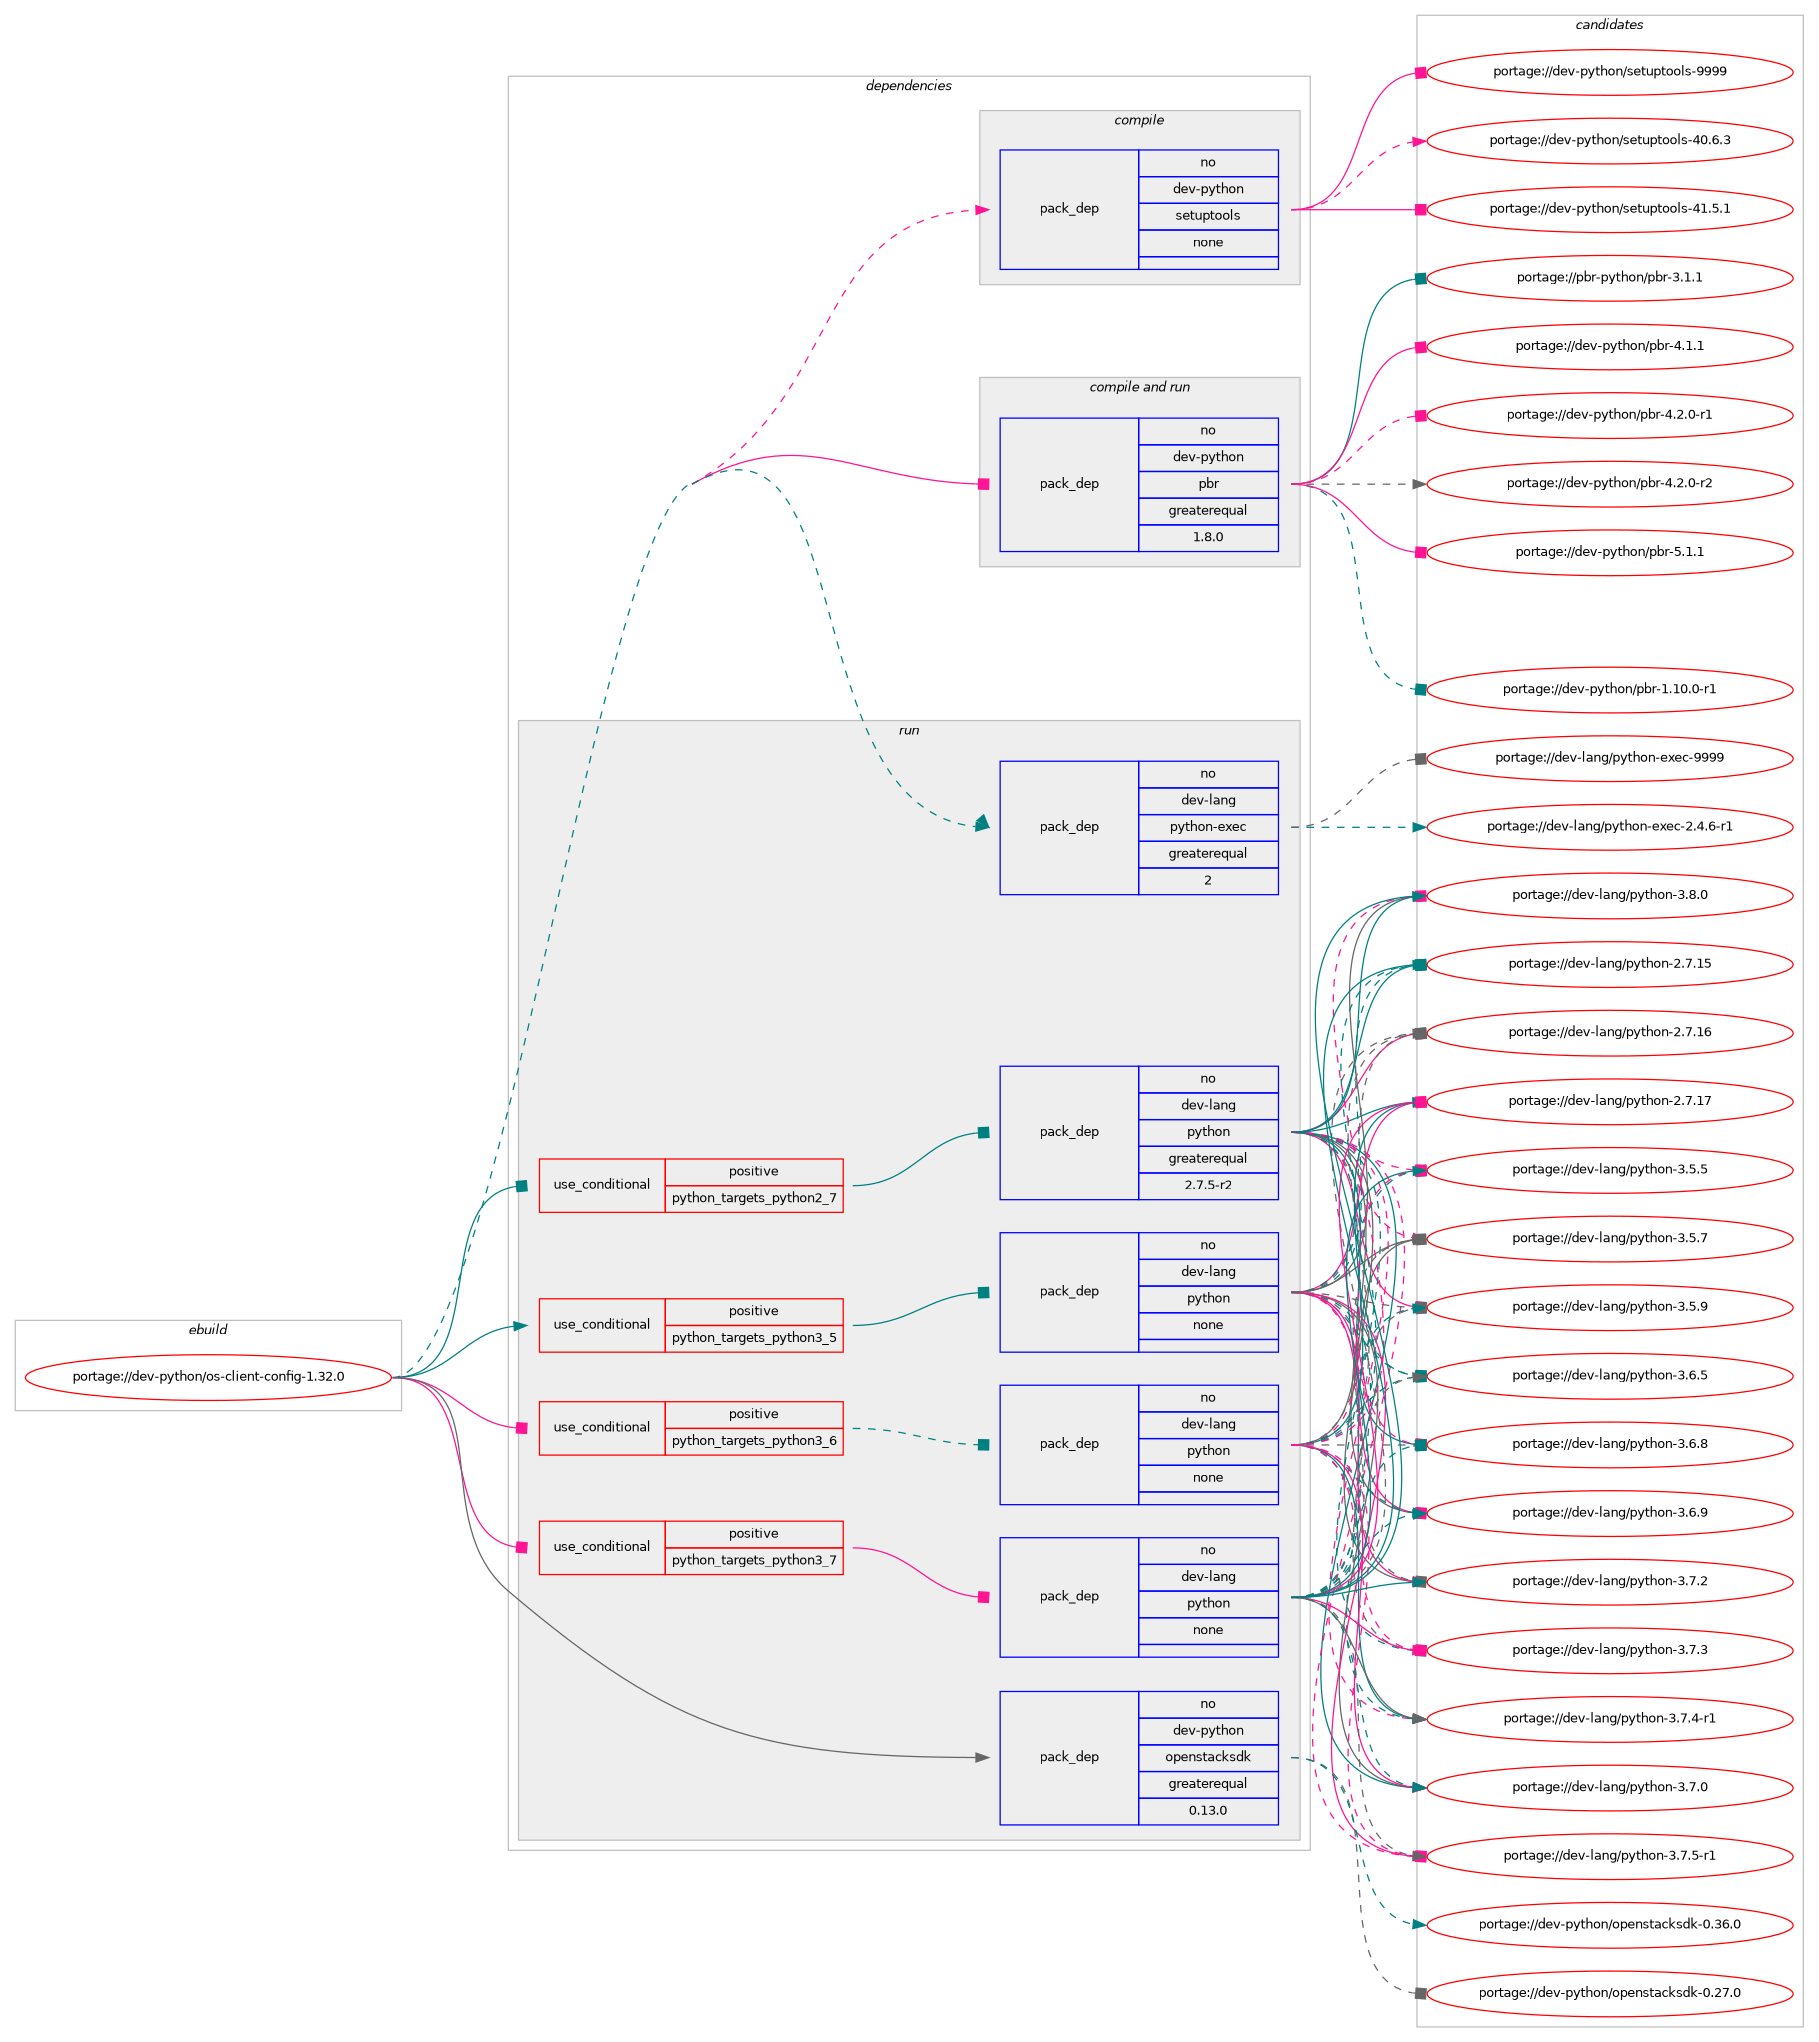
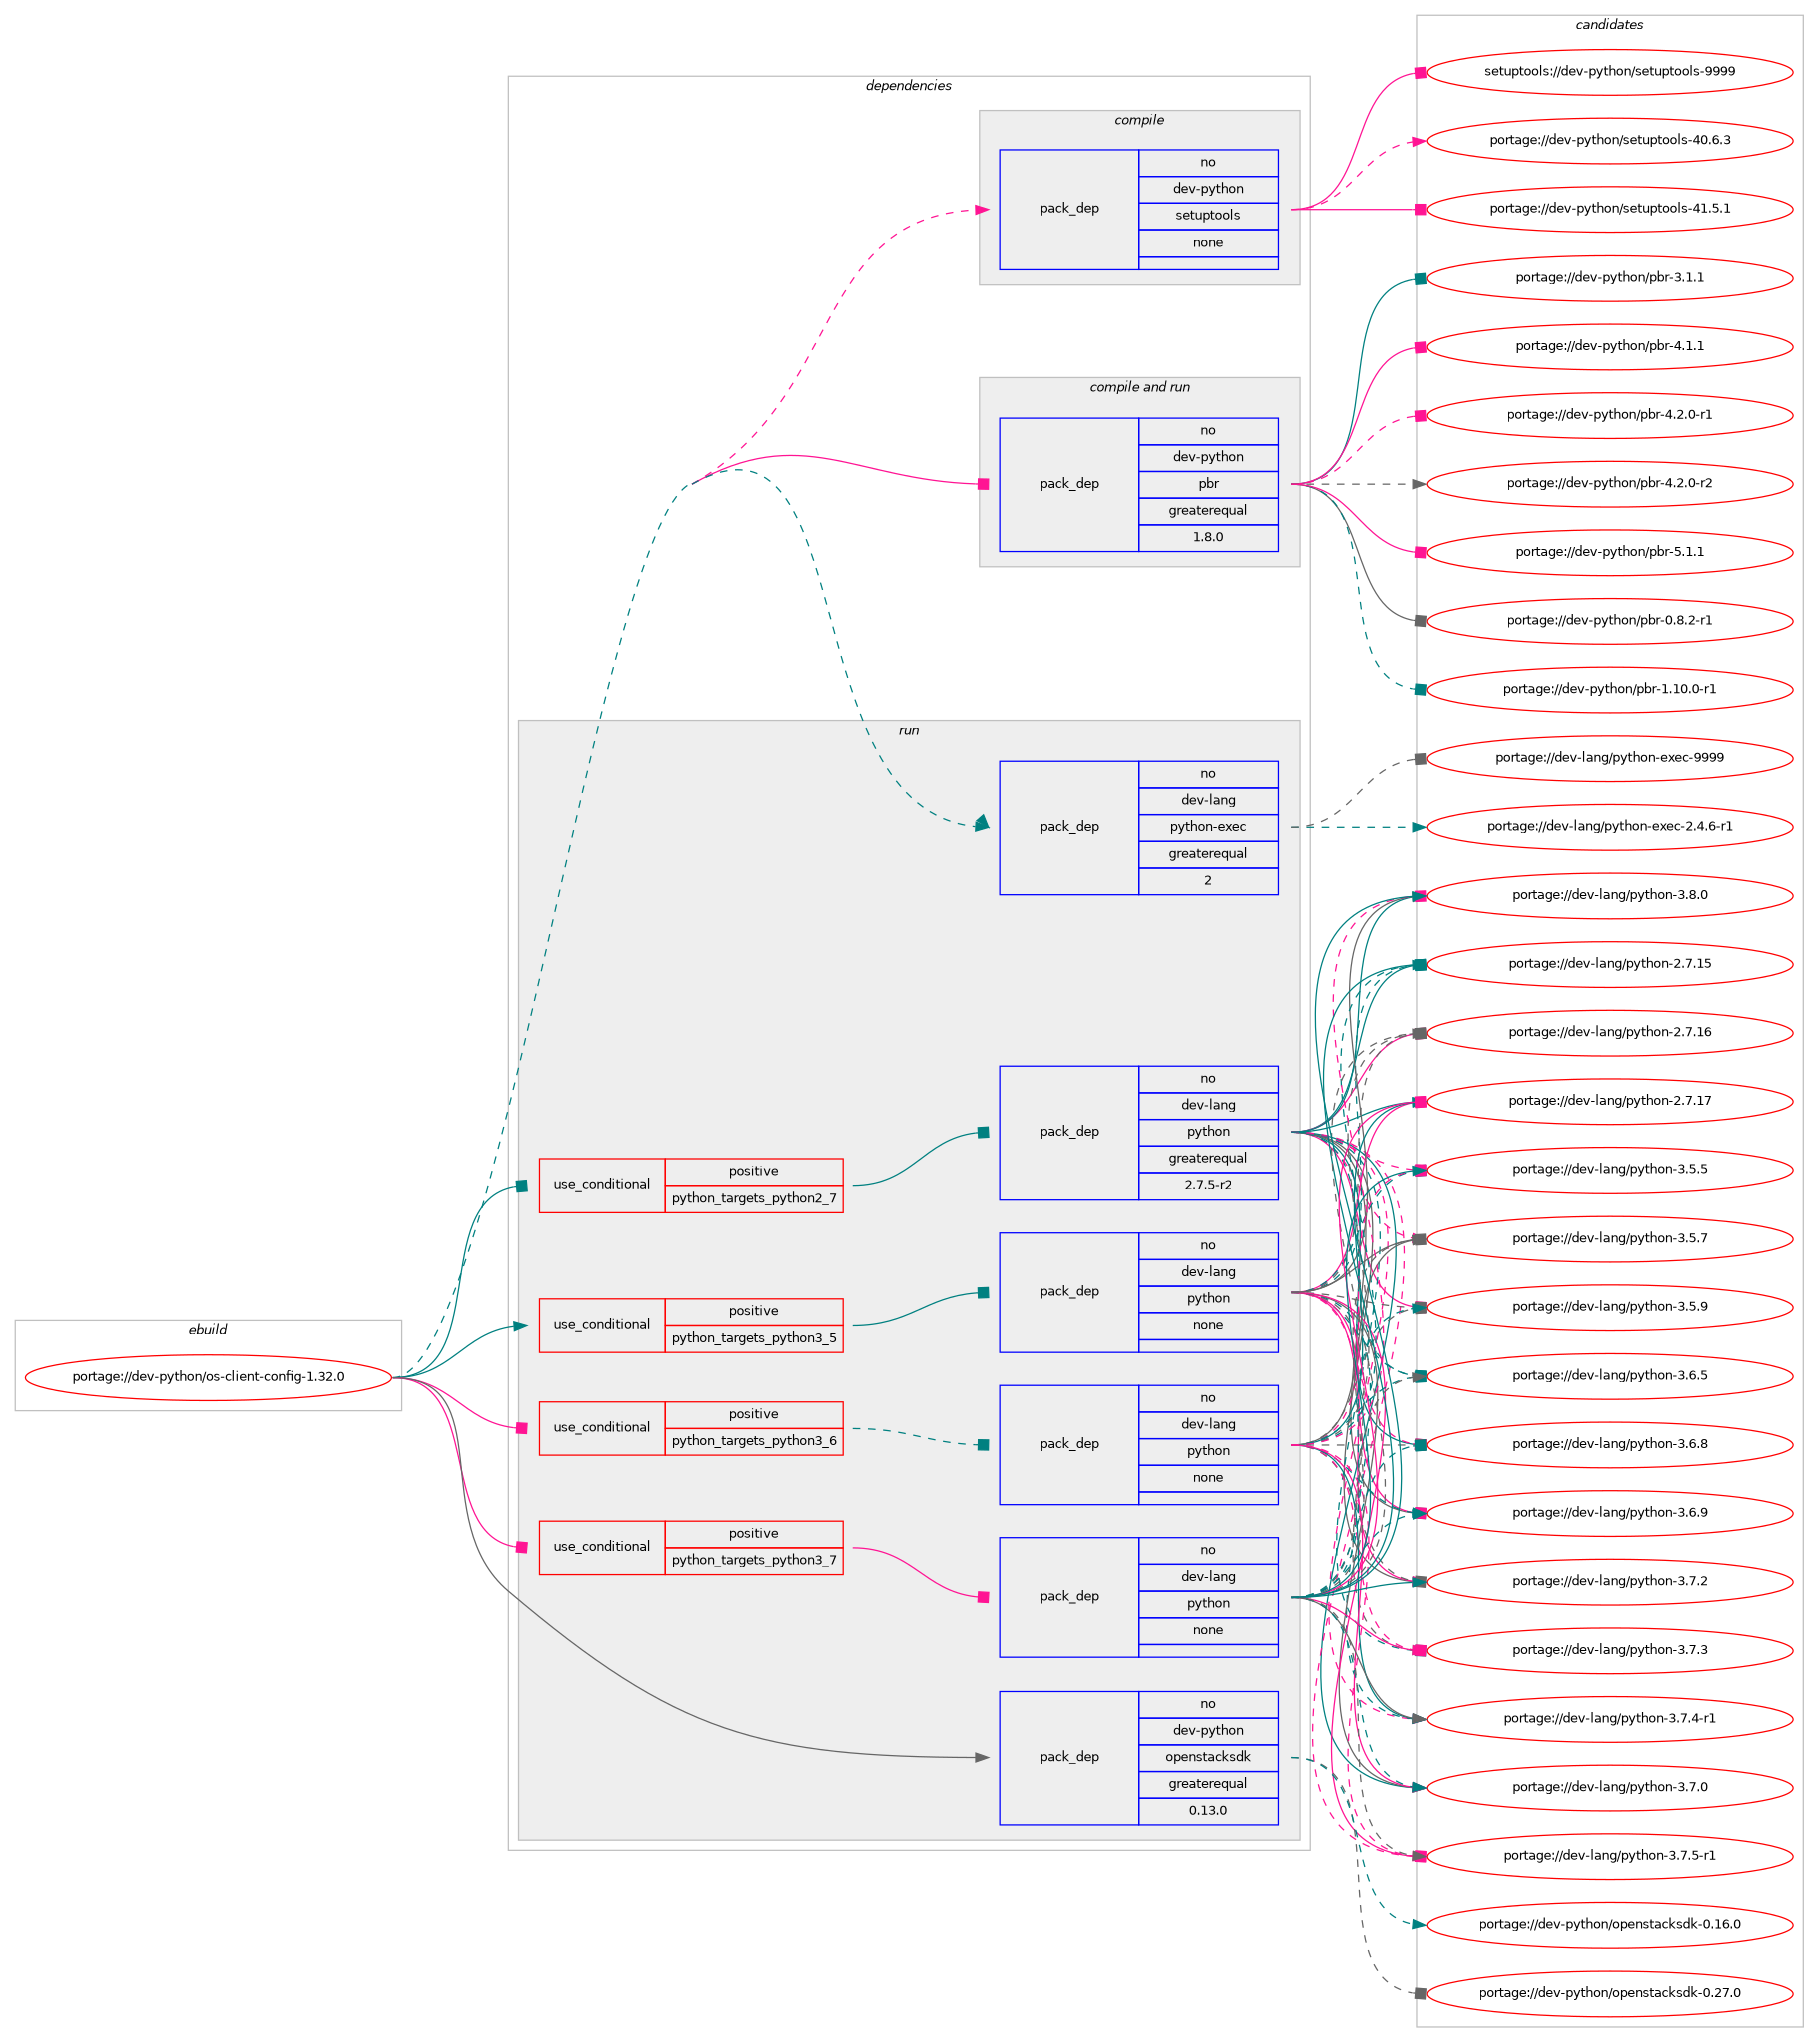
node "portage://dev-python/setuptools-9999": label "portage://dev-python/setuptools-9999" -> "setuptools://dev-python/setuptools-9999"
node "portage://pbr-python/pbr-3.1.1": label "portage://pbr-python/pbr-3.1.1" -> "portage://dev-python/pbr-3.1.1"
node "portage://dev-python/pbr-0.8.2-r1": added
node "portage://dev-python/openstacksdk-0.36.0": label "portage://dev-python/openstacksdk-0.36.0" -> "portage://dev-python/openstacksdk-0.16.0"
